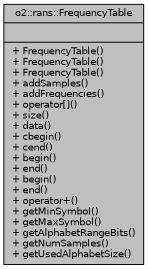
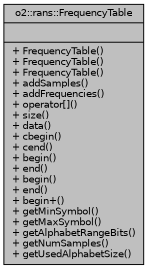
node "o2::rans::FrequencyTable": text "+ operator+()" -> "+ begin+()"
